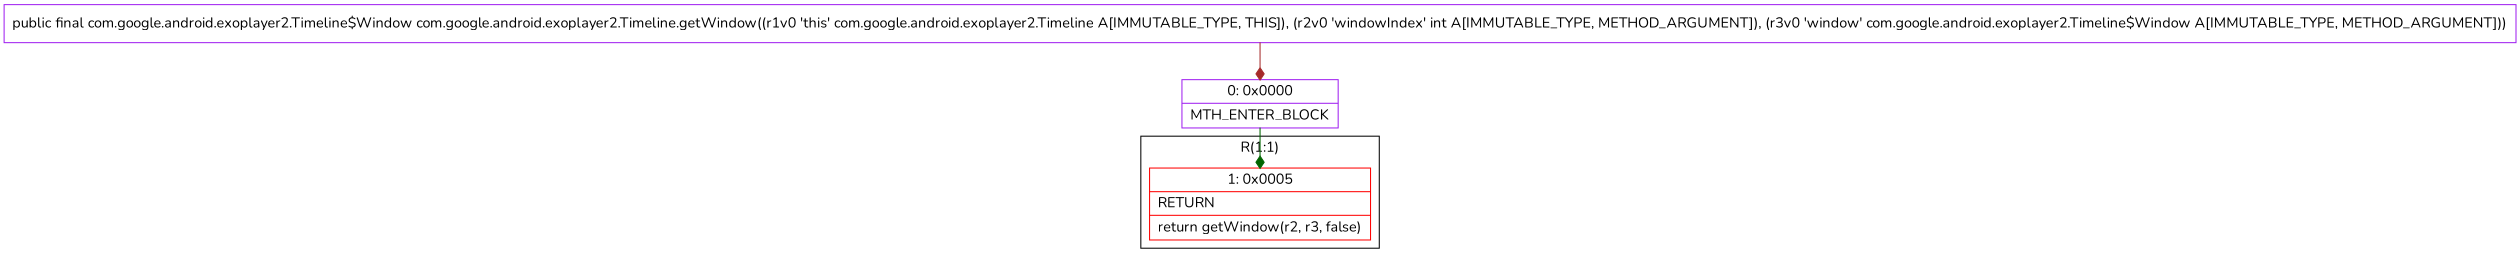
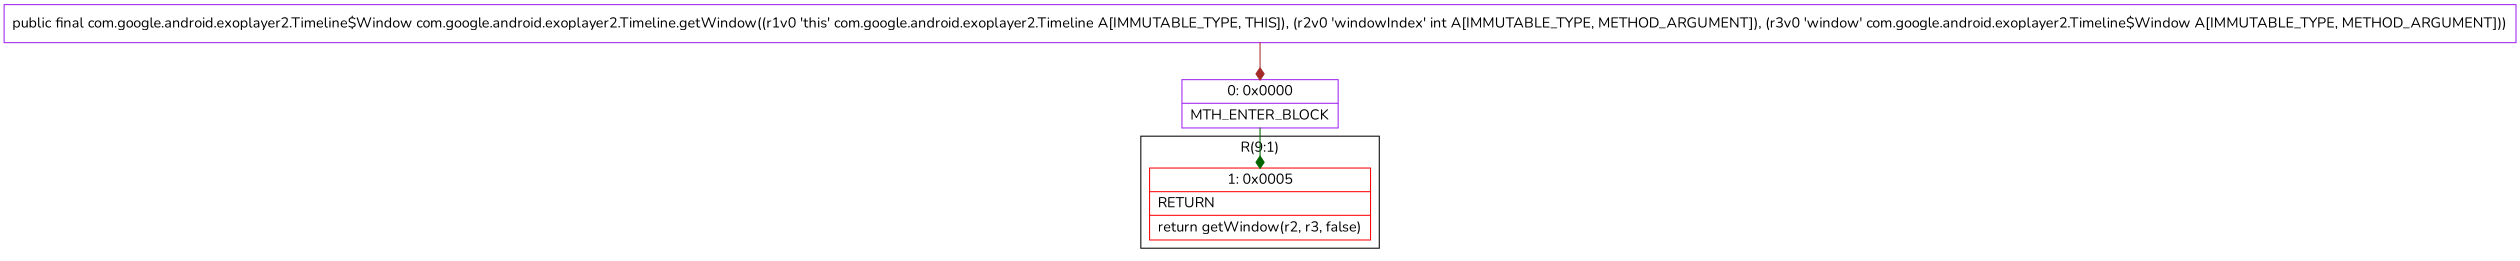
cluster "R(1:1)": label "R(1:1)" -> "R(9:1)"
